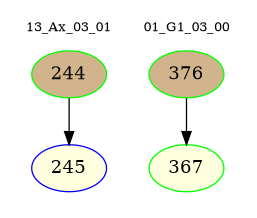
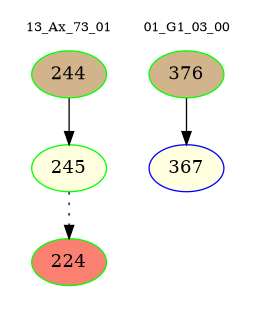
cluster "13_Ax_03_01": label "13_Ax_03_01" -> "13_Ax_73_01"
node "245": color blue -> green
node "367": color green -> blue
node "224": added
